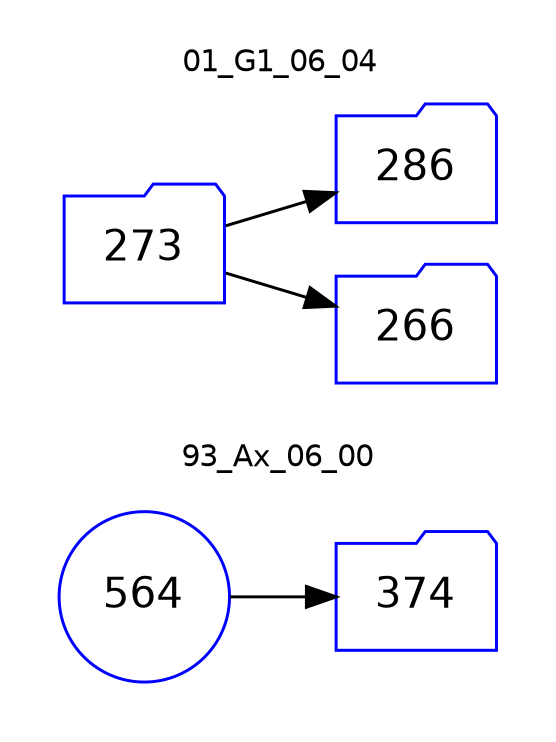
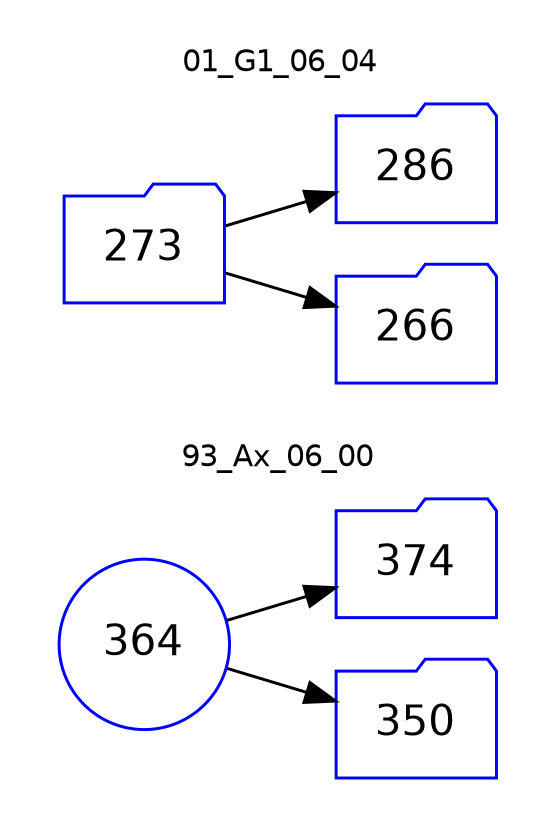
node "564": label "564" -> "364"
node "350": added
